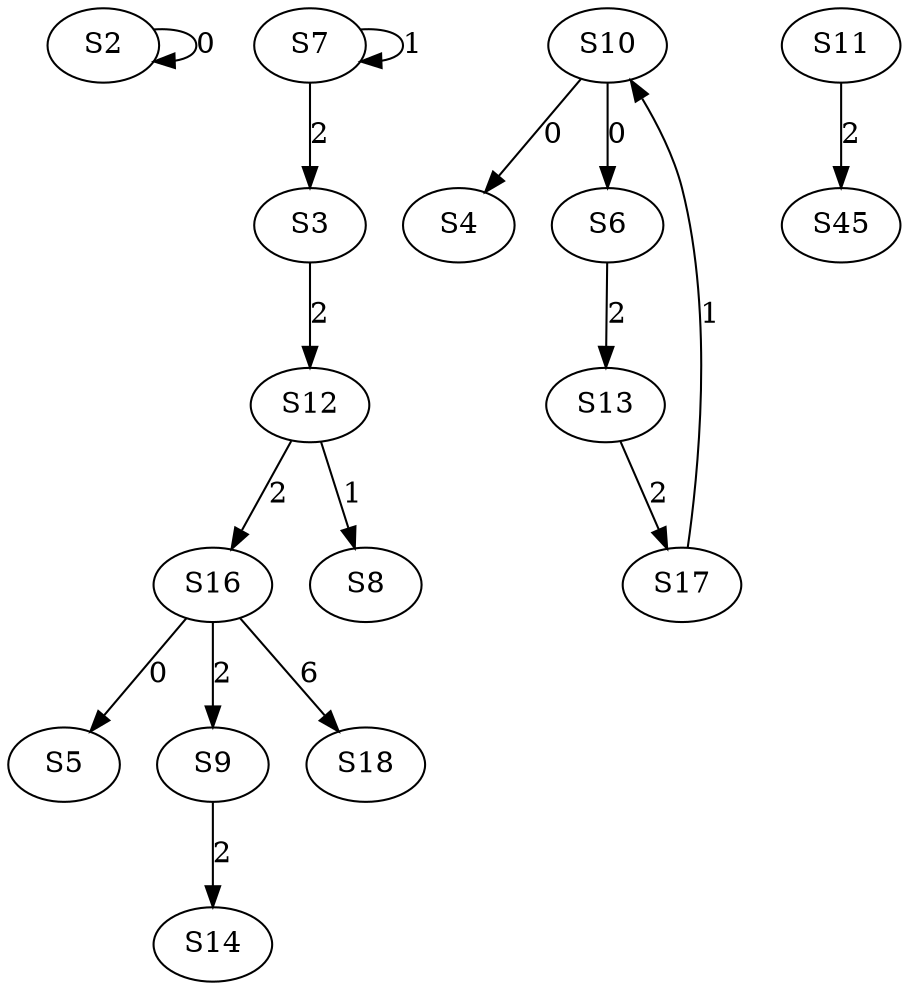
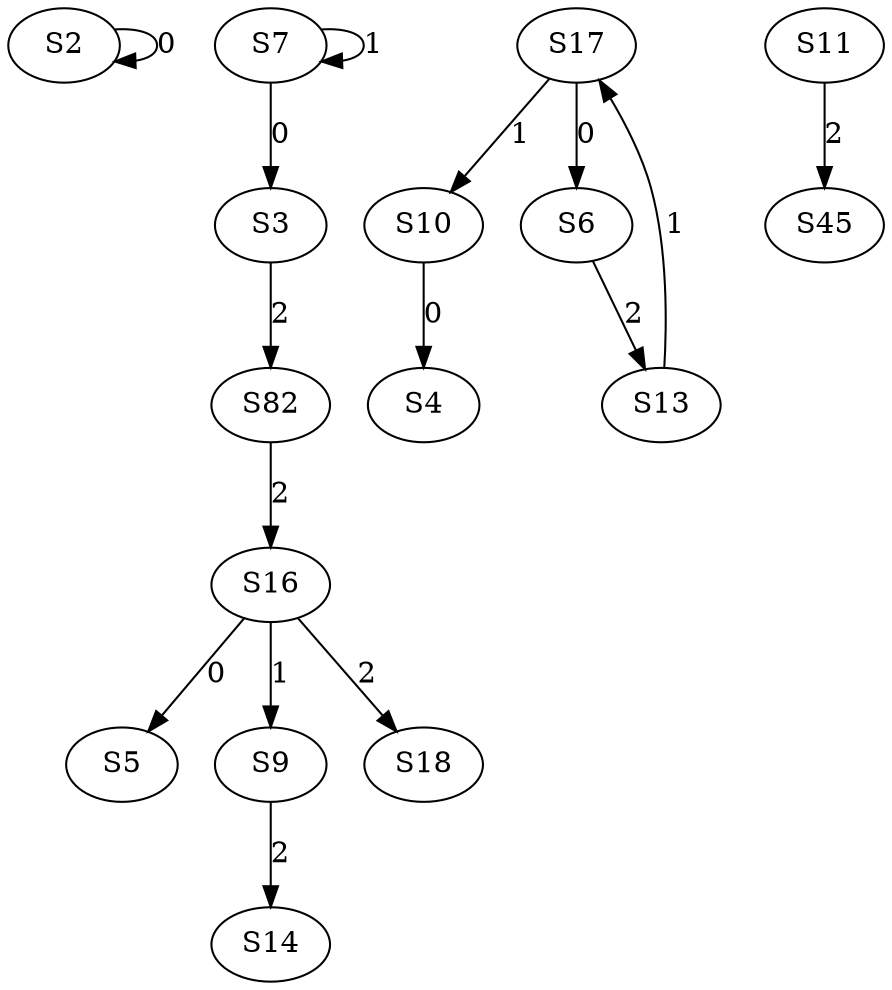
edge "S10" -> "S6": now "S17" -> "S6"
edge "S7" -> "S3": label "2" -> "0"
node "S12": label "S12" -> "S82"
edge "S13" -> "S17": label "2" -> "1"
node "S8": removed
edge "S16" -> "S9": label "2" -> "1"
edge "S16" -> "S18": label "6" -> "2"
